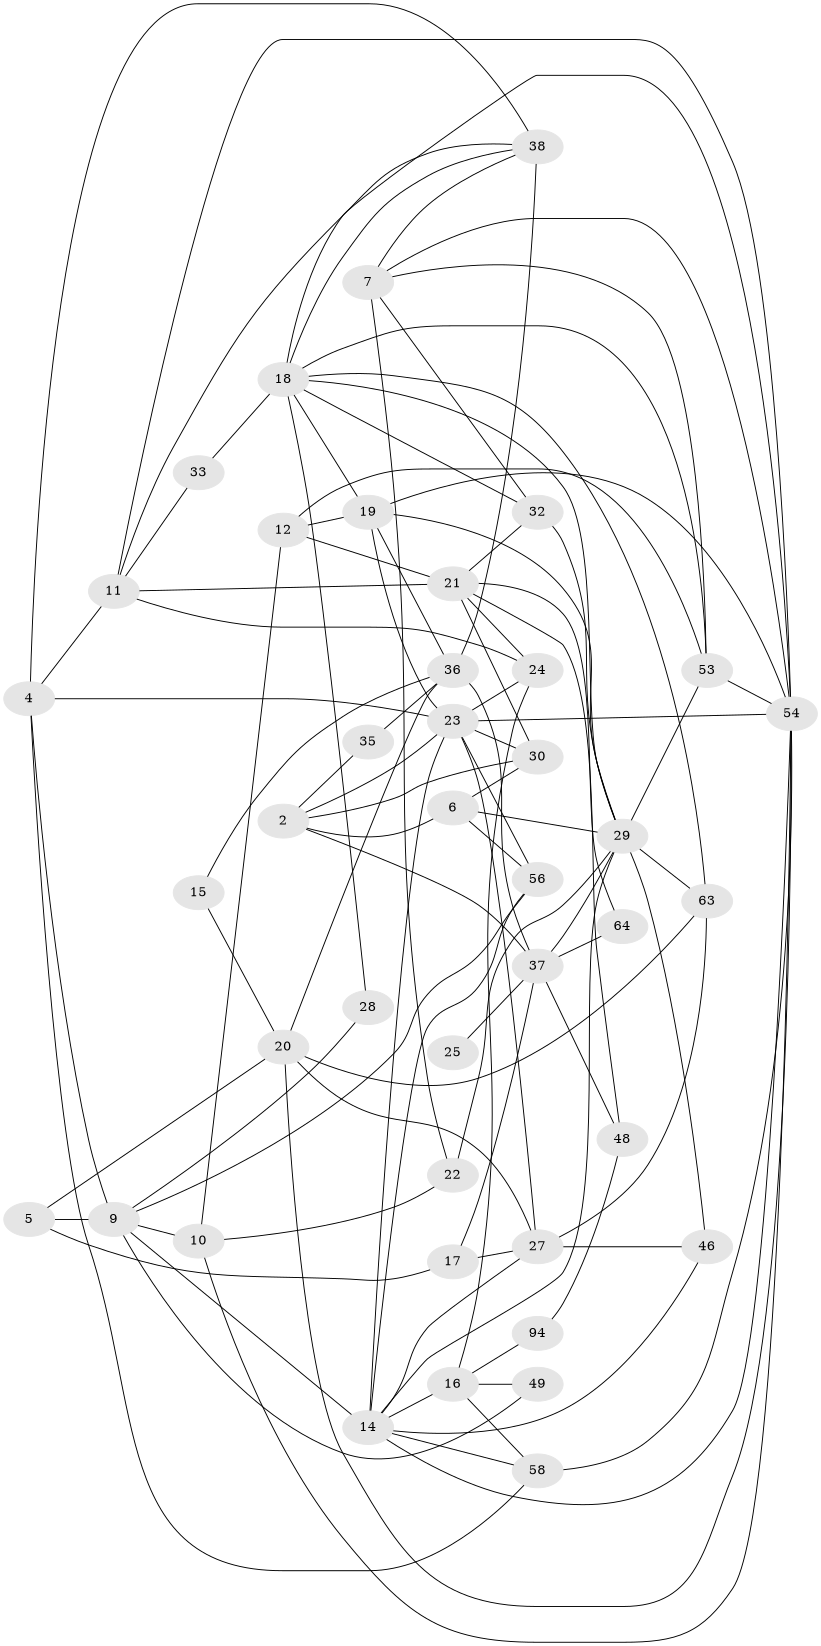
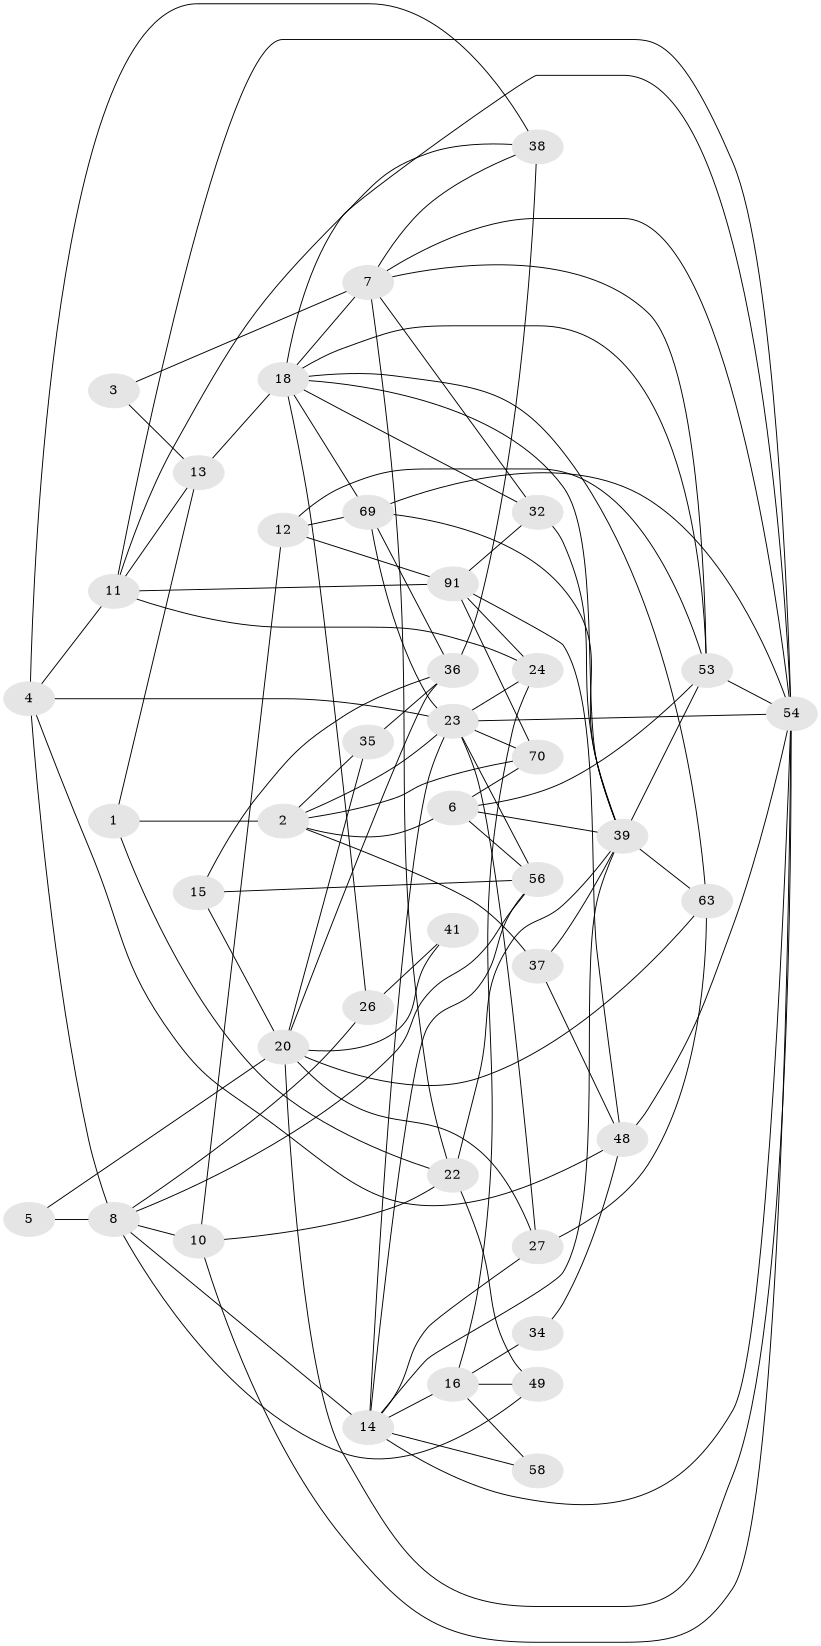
edge "38" -- "18": now "7" -- "18"
node "3": added
node "33": label "33" -> "13"
node "19": label "19" -> "69"
node "21": label "21" -> "91"
node "30": label "30" -> "70"
edge "53" -- "6": added
node "1": added
edge "36" -- "37": removed
node "29": label "29" -> "39"
edge "56" -- "15": added
edge "35" -- "20": added
node "64": removed
node "41": added
node "28": label "28" -> "26"
node "25": removed
edge "54" -- "58": now "54" -- "48"
node "9": label "9" -> "8"
node "46": removed
node "17": removed
edge "22" -- "49": added
edge "4" -- "58": now "4" -- "48"
node "94": label "94" -> "34"
